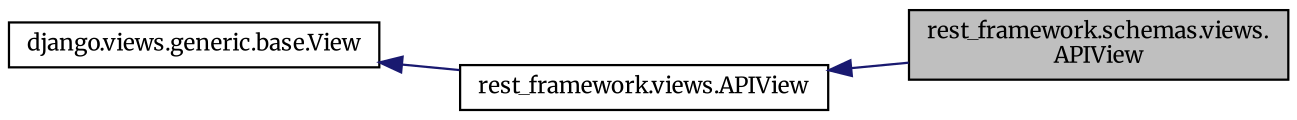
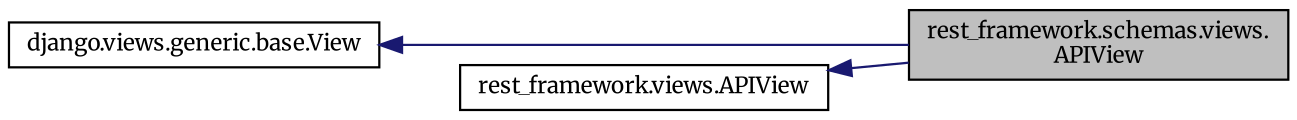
edge "rest_framework.views.APIView" -> "django.views.generic.base.View": now "rest_framework.schemas.views. APIView" -> "django.views.generic.base.View"
